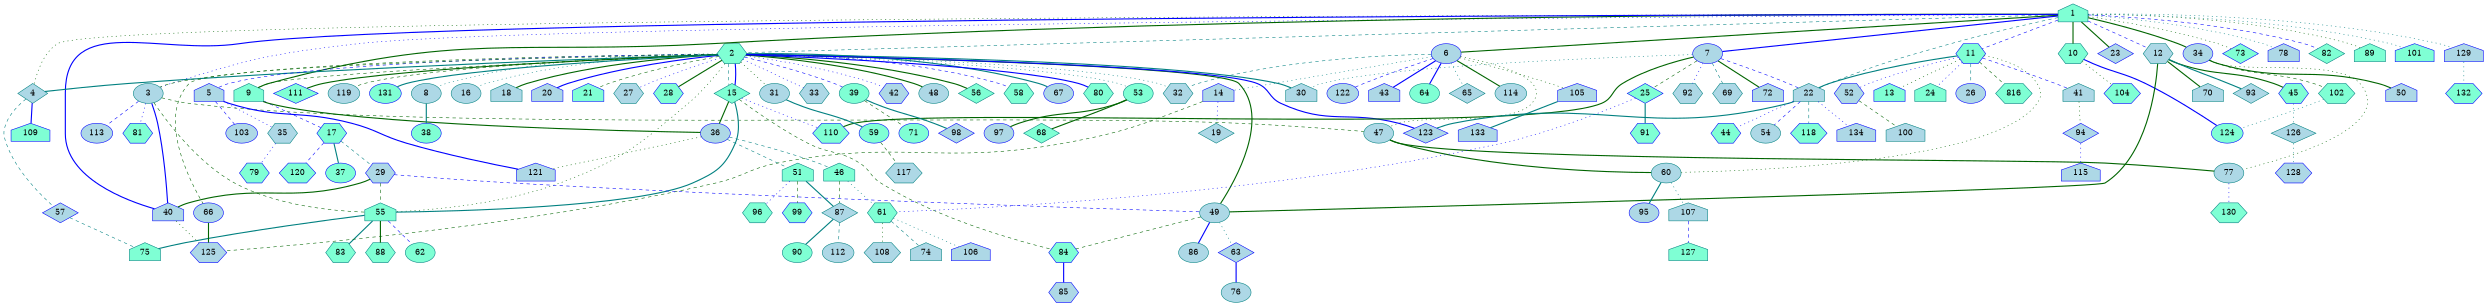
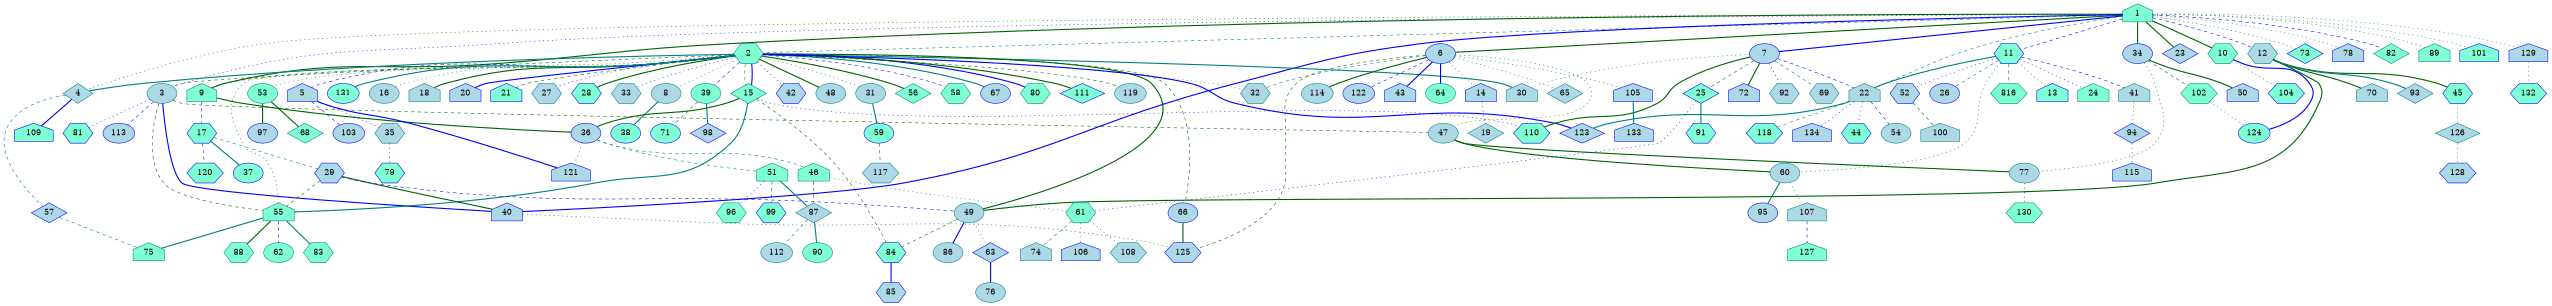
edge "14" -- "125": now "6" -- "125"
